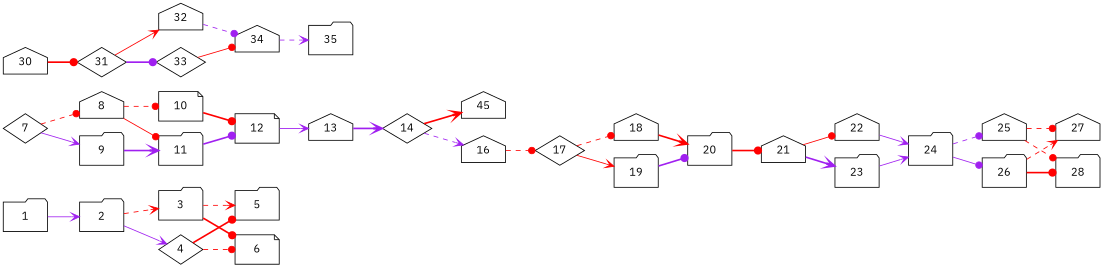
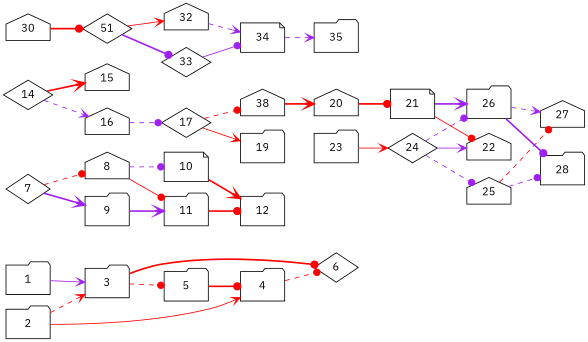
edge "32" -> "34": arrowhead dot -> vee
node "34": shape house -> note
edge "33" -> "34": color red -> purple
node "31": label "31" -> "51"
edge "8" -> "10": color red -> purple
node "45": label "45" -> "15"
edge "10" -> "12": arrowhead dot -> vee
node "12": shape note -> folder
node "13": removed
node "18": label "18" -> "38"
edge "7" -> "9": style solid -> bold
edge "22" -> "24": reversed
edge "11" -> "12": color purple -> red
edge "25" -> "28": color red -> purple
edge "16" -> "17": color red -> purple
node "20": shape folder -> house
node "21": shape house -> note
node "24": shape folder -> diamond
edge "26" -> "27": color red -> purple
edge "21" -> "23": now "21" -> "26"
edge "24" -> "26": style solid -> dashed
edge "19" -> "20": removed
edge "23" -> "24": color purple -> red
edge "26" -> "28": color red -> purple
edge "3" -> "5": arrowhead vee -> dot
edge "1" -> "2": now "1" -> "3"
edge "4" -> "5": reversed
edge "2" -> "4": color purple -> red
node "4": shape diamond -> folder
node "6": shape note -> diamond
